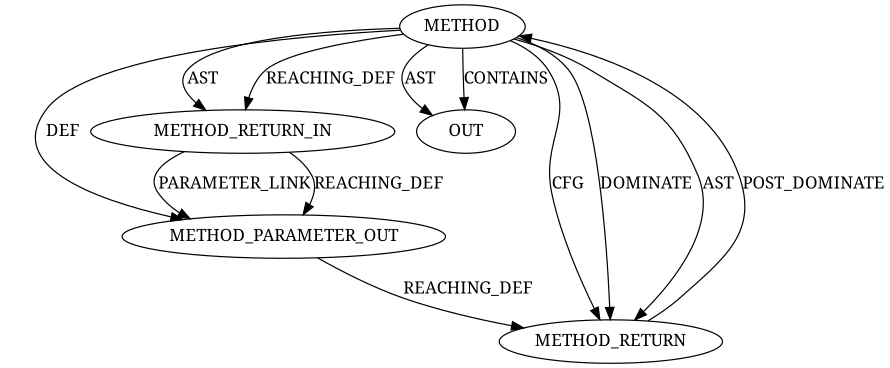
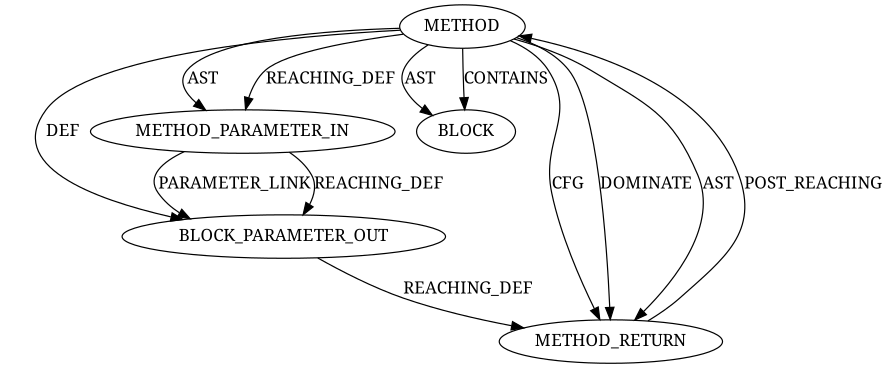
node "METHOD_RETURN_IN": label "METHOD_RETURN_IN" -> "METHOD_PARAMETER_IN"
node "OUT": label "OUT" -> "BLOCK"
edge "METHOD_RETURN" -> "METHOD": label "POST_DOMINATE" -> "POST_REACHING"
node "METHOD_PARAMETER_OUT": label "METHOD_PARAMETER_OUT" -> "BLOCK_PARAMETER_OUT"
